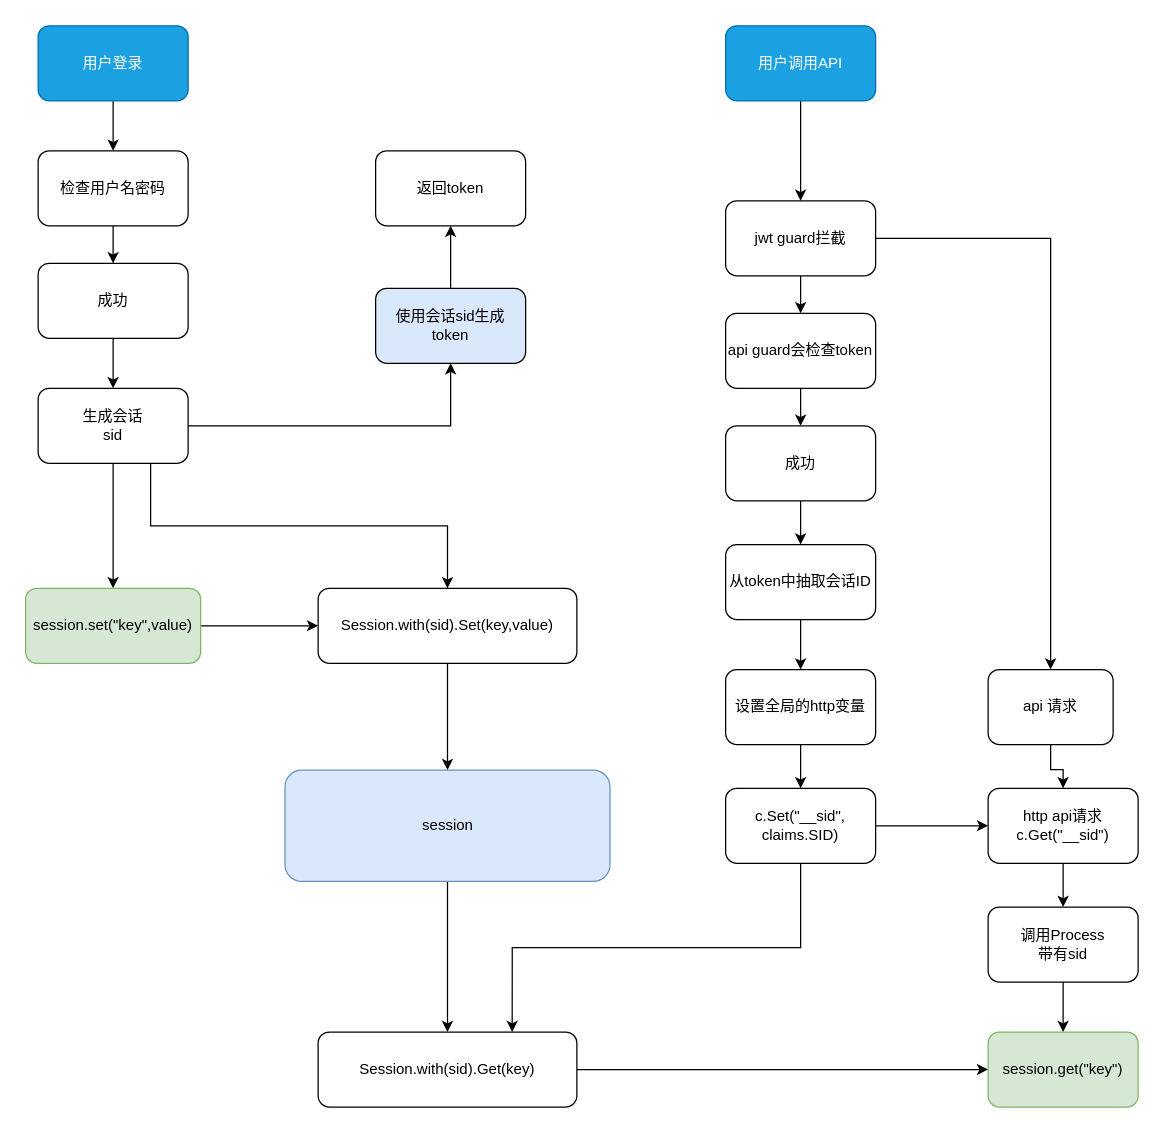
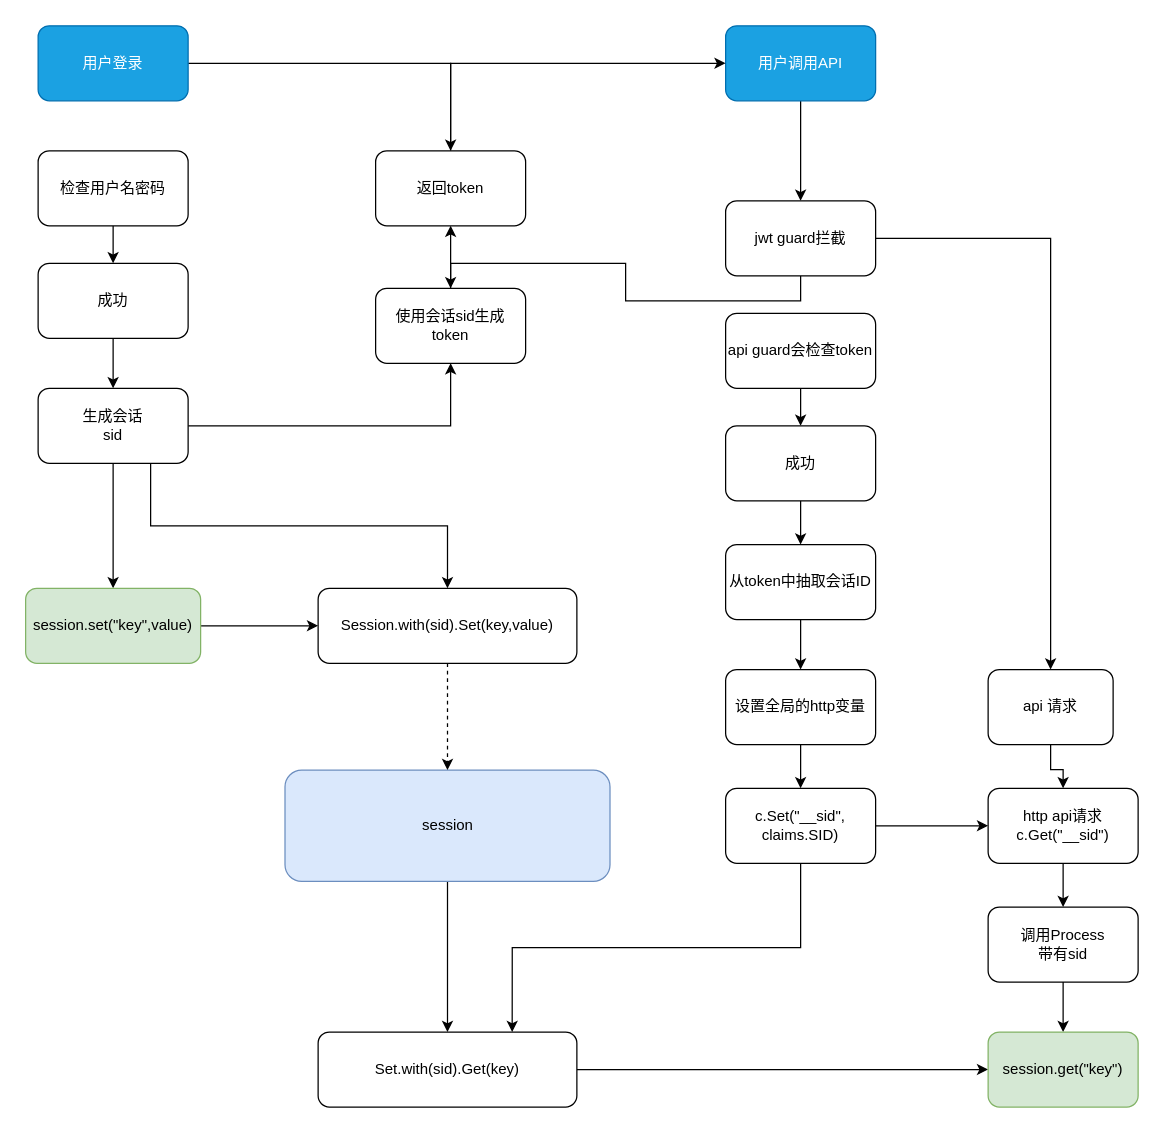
edge "返回token" -> "用户调用API": added
edge "用户登录" -> "检查用户名密码": now "用户登录" -> "返回token"
edge "jwt guard拦截" -> "api guard会检查token": now "jwt guard拦截" -> "使用会话sid生成 token"
node "使用会话sid生成 token": fillcolor #dae8fc -> #ffffff
edge "Session.with(sid).Set(key,value)" -> "session": style solid -> dashed
node "Session.with(sid).Get(key)": label "Session.with(sid).Get(key)" -> "Set.with(sid).Get(key)"
